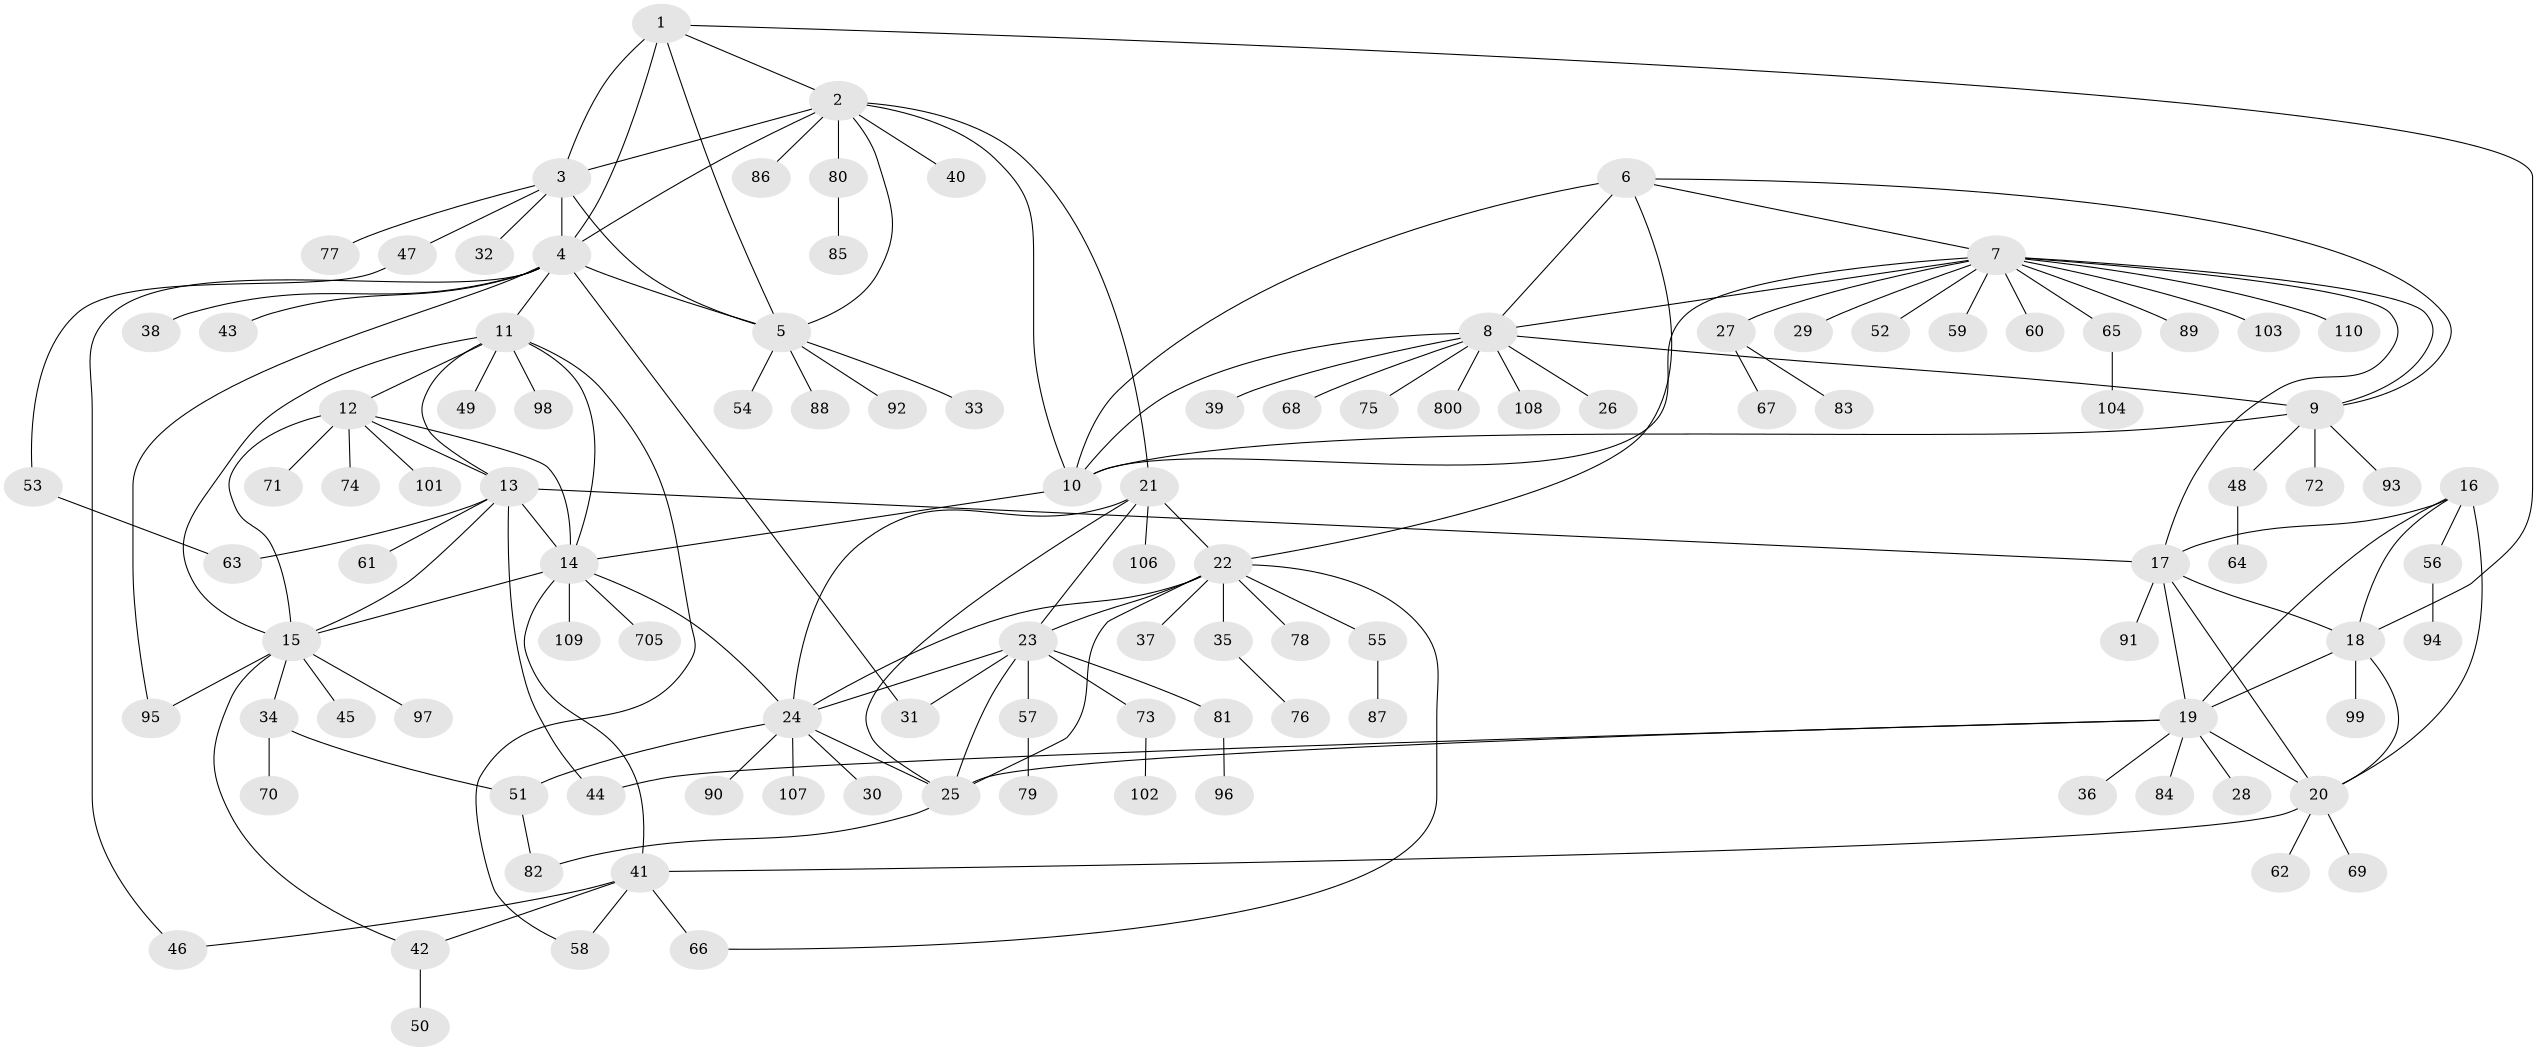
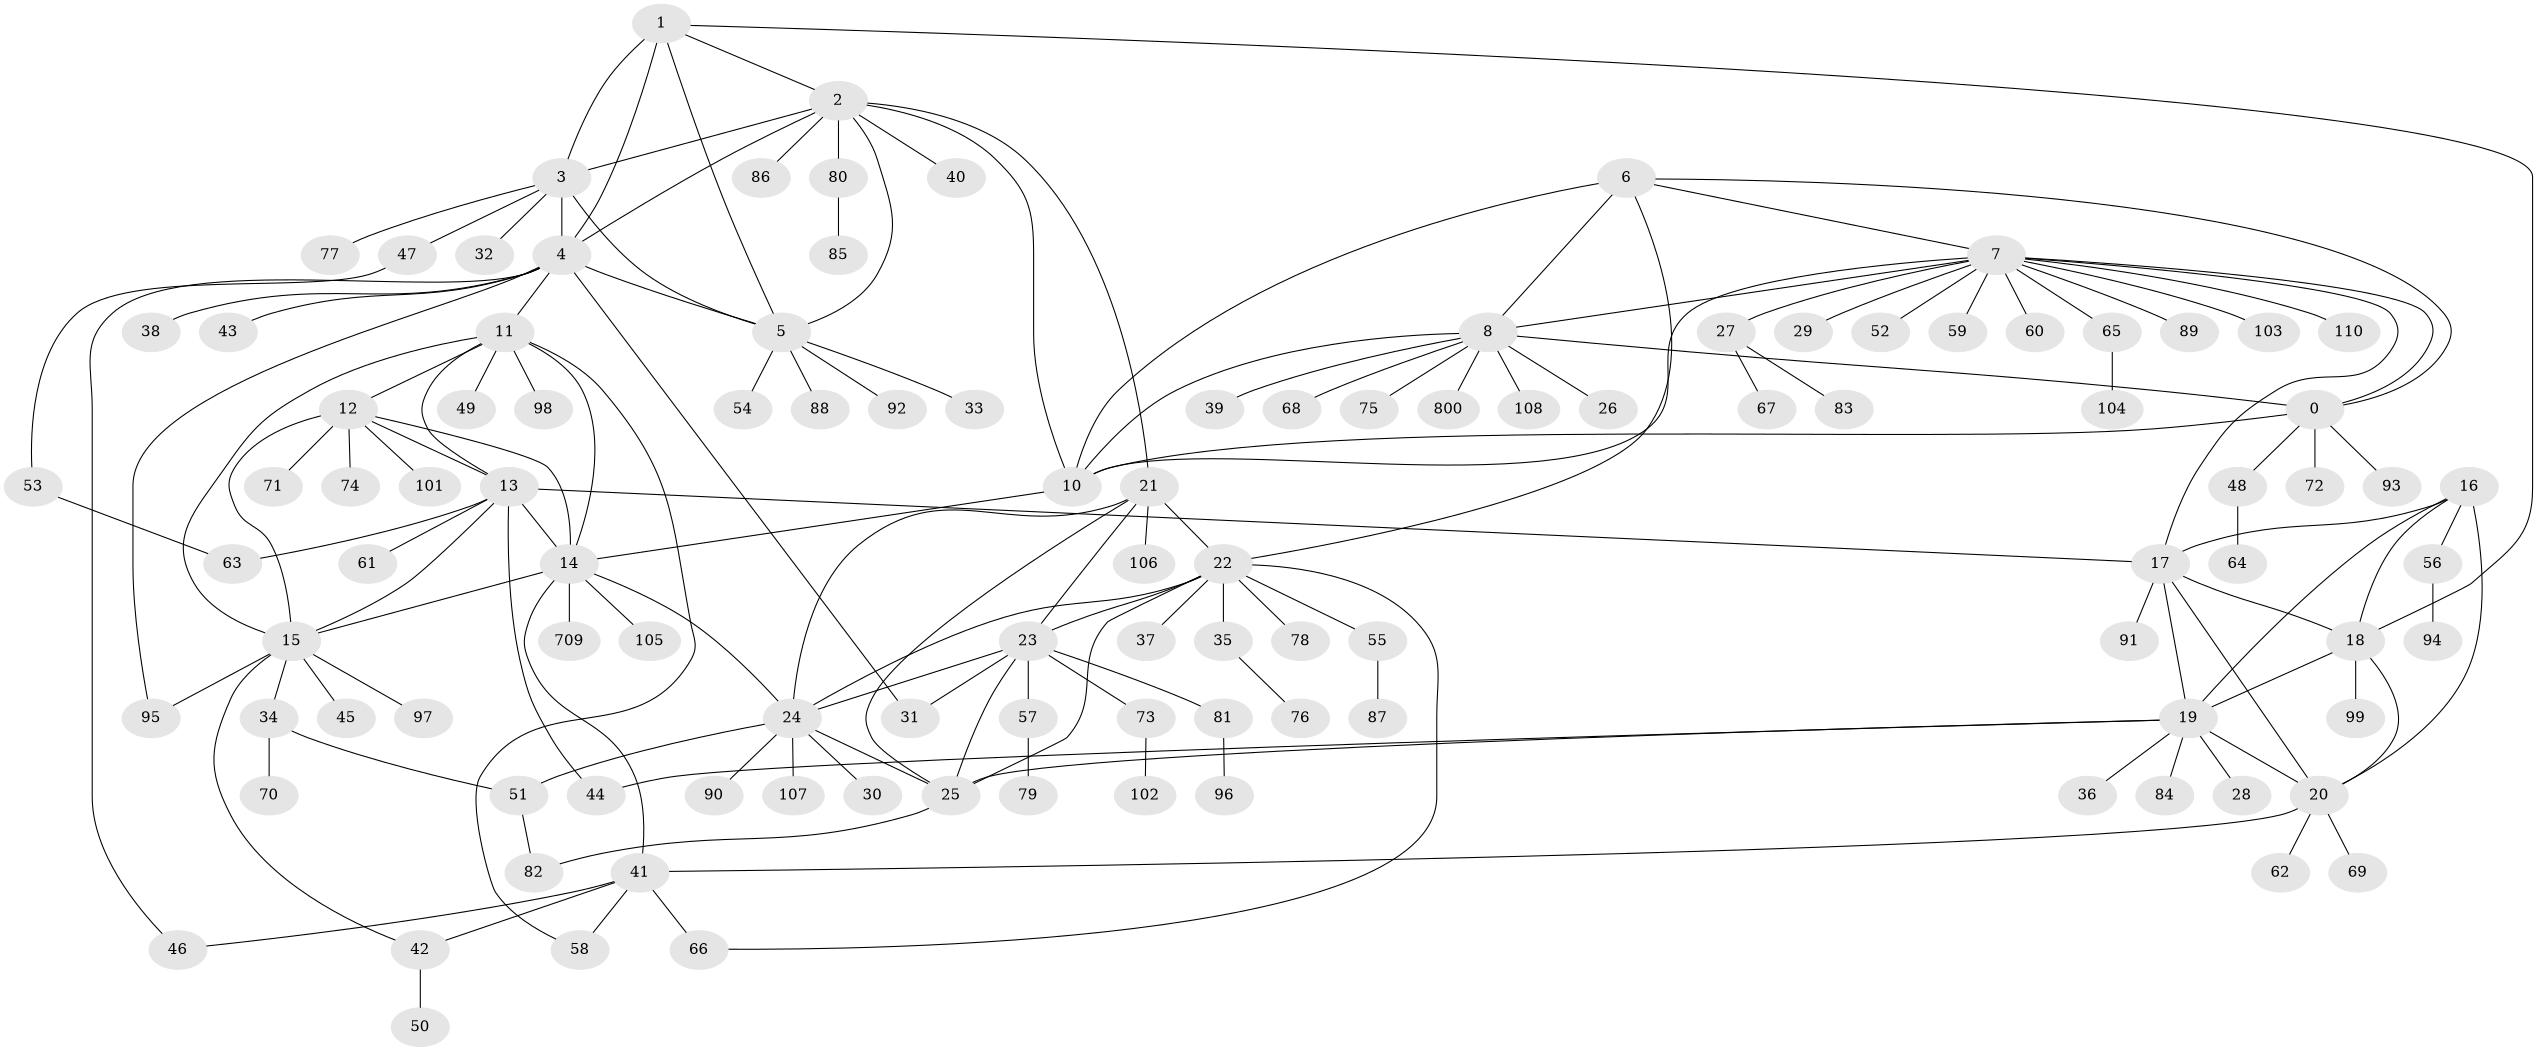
node "9": label "9" -> "0"
node "109": label "109" -> "709"
node "705": label "705" -> "105"
